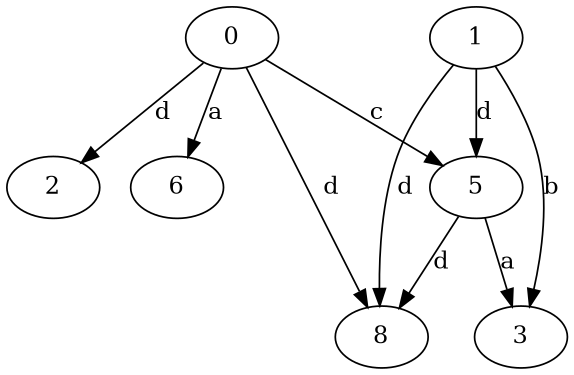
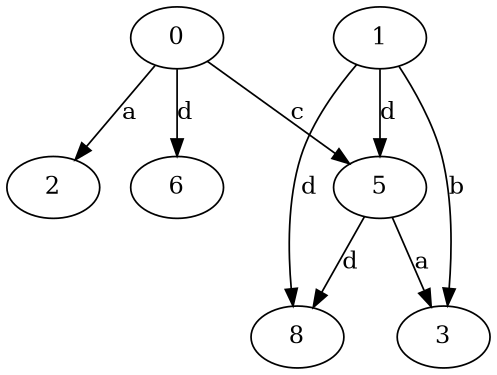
edge "0" -> "2": label "d" -> "a"
edge "0" -> "6": label "a" -> "d"
edge "0" -> "8": removed, label "d"
